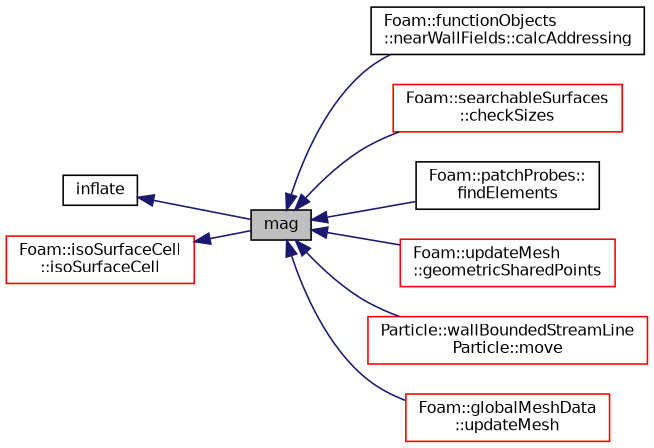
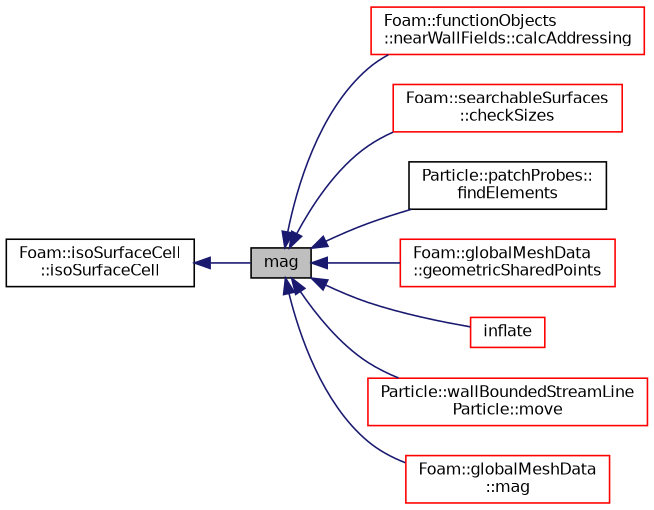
node "Foam::functionObjects ::nearWallFields::calcAddressing": color black -> red
node "Foam::patchProbes:: findElements": label "Foam::patchProbes:: findElements" -> "Particle::patchProbes:: findElements"
node "inflate": color black -> red
edge "mag" -> "inflate": reversed
node "Foam::isoSurfaceCell ::isoSurfaceCell": color red -> black
node "Foam::updateMesh ::geometricSharedPoints": label "Foam::updateMesh ::geometricSharedPoints" -> "Foam::globalMeshData ::geometricSharedPoints"
node "Foam::globalMeshData ::updateMesh": label "Foam::globalMeshData ::updateMesh" -> "Foam::globalMeshData ::mag"
